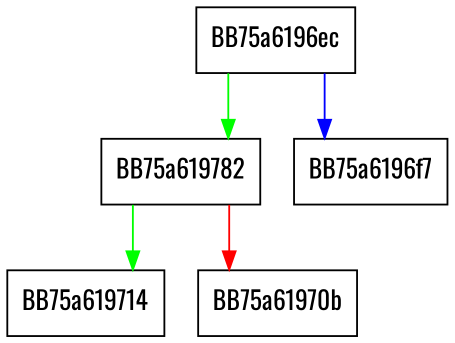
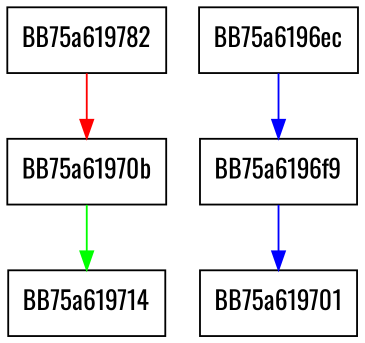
edge "BB75a6196ec" -> "BB75a619782": removed
node "BB75a6196f7": label "BB75a6196f7" -> "BB75a6196f9"
edge "BB75a619782" -> "BB75a619714": now "BB75a61970b" -> "BB75a619714"
node "BB75a619701": added
